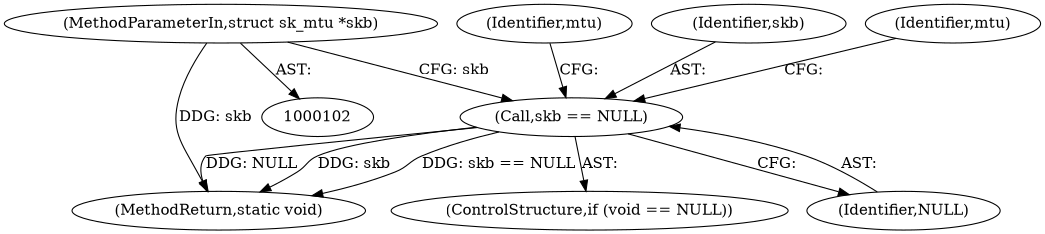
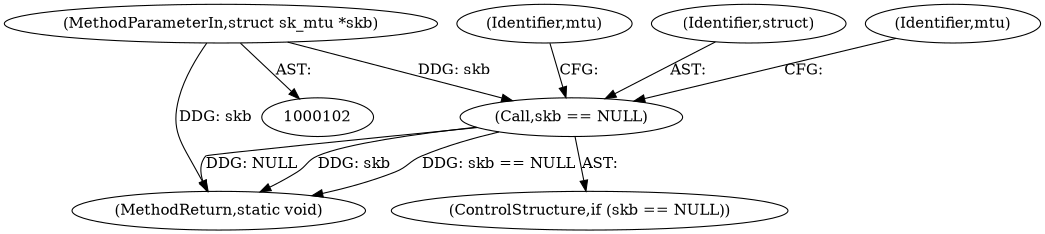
node "(Identifier,skb)": label "(Identifier,skb)" -> "(Identifier,struct)"
edge "(MethodParameterIn,struct sk_mtu *skb)" -> "(Call,skb == NULL)": label "CFG: skb" -> "DDG: skb"
node "(ControlStructure,if (void == NULL))": label "(ControlStructure,if (void == NULL))" -> "(ControlStructure,if (skb == NULL))"
node "(Identifier,NULL)": removed
